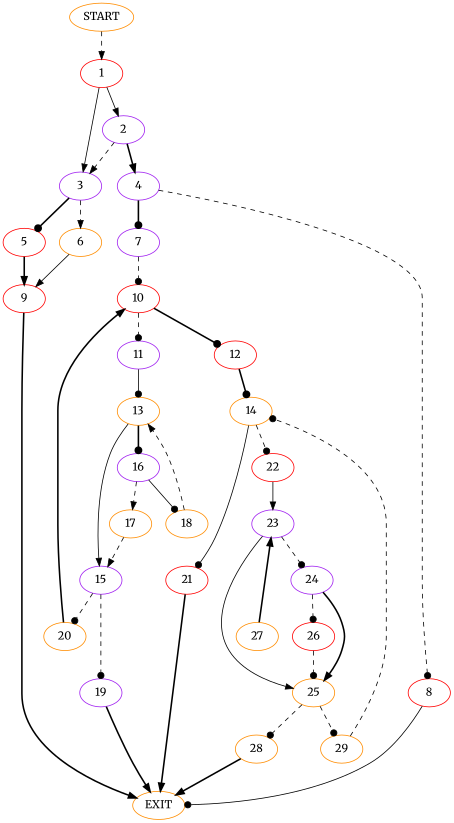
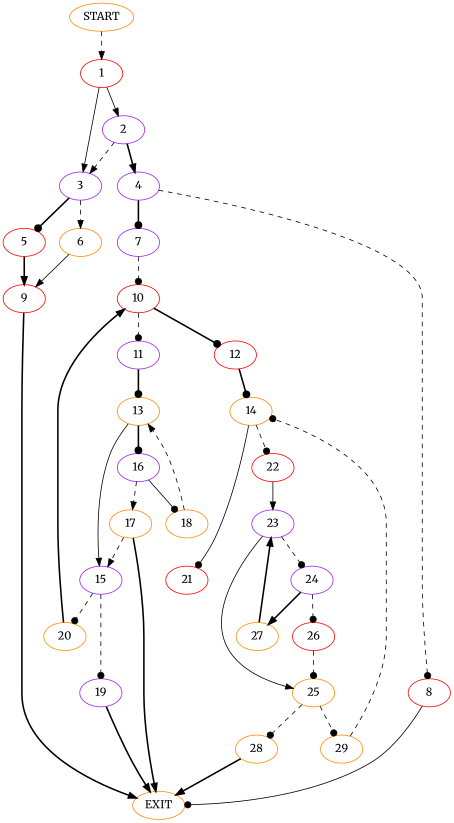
edge "11" -> "13": style solid -> bold
edge "24" -> "25": now "24" -> "27"
edge "21" -> "EXIT": now "17" -> "EXIT"
